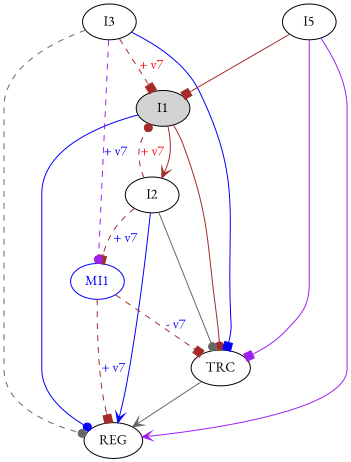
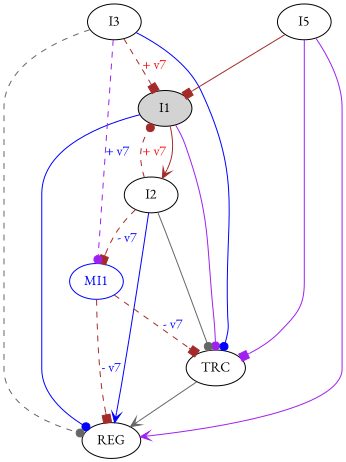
edge "I3" -> "TRC": arrowhead box -> dot
edge "I1" -> "TRC": color brown -> purple
edge "I2" -> "MI1": label "+ v7" -> "- v7"
edge "MI1" -> "REG": label "+ v7" -> "- v7"
